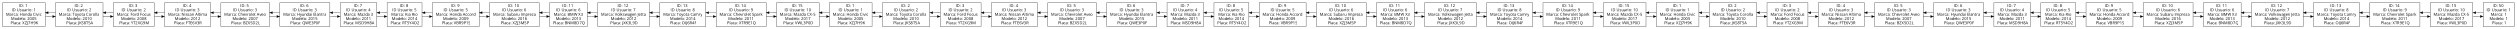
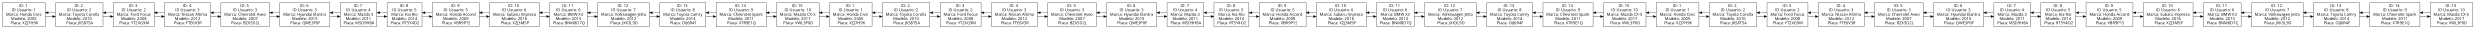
node "ID: 50 ID Usuario: 1 Marca: 1 Modelo: 1 Placa: 1": removed
